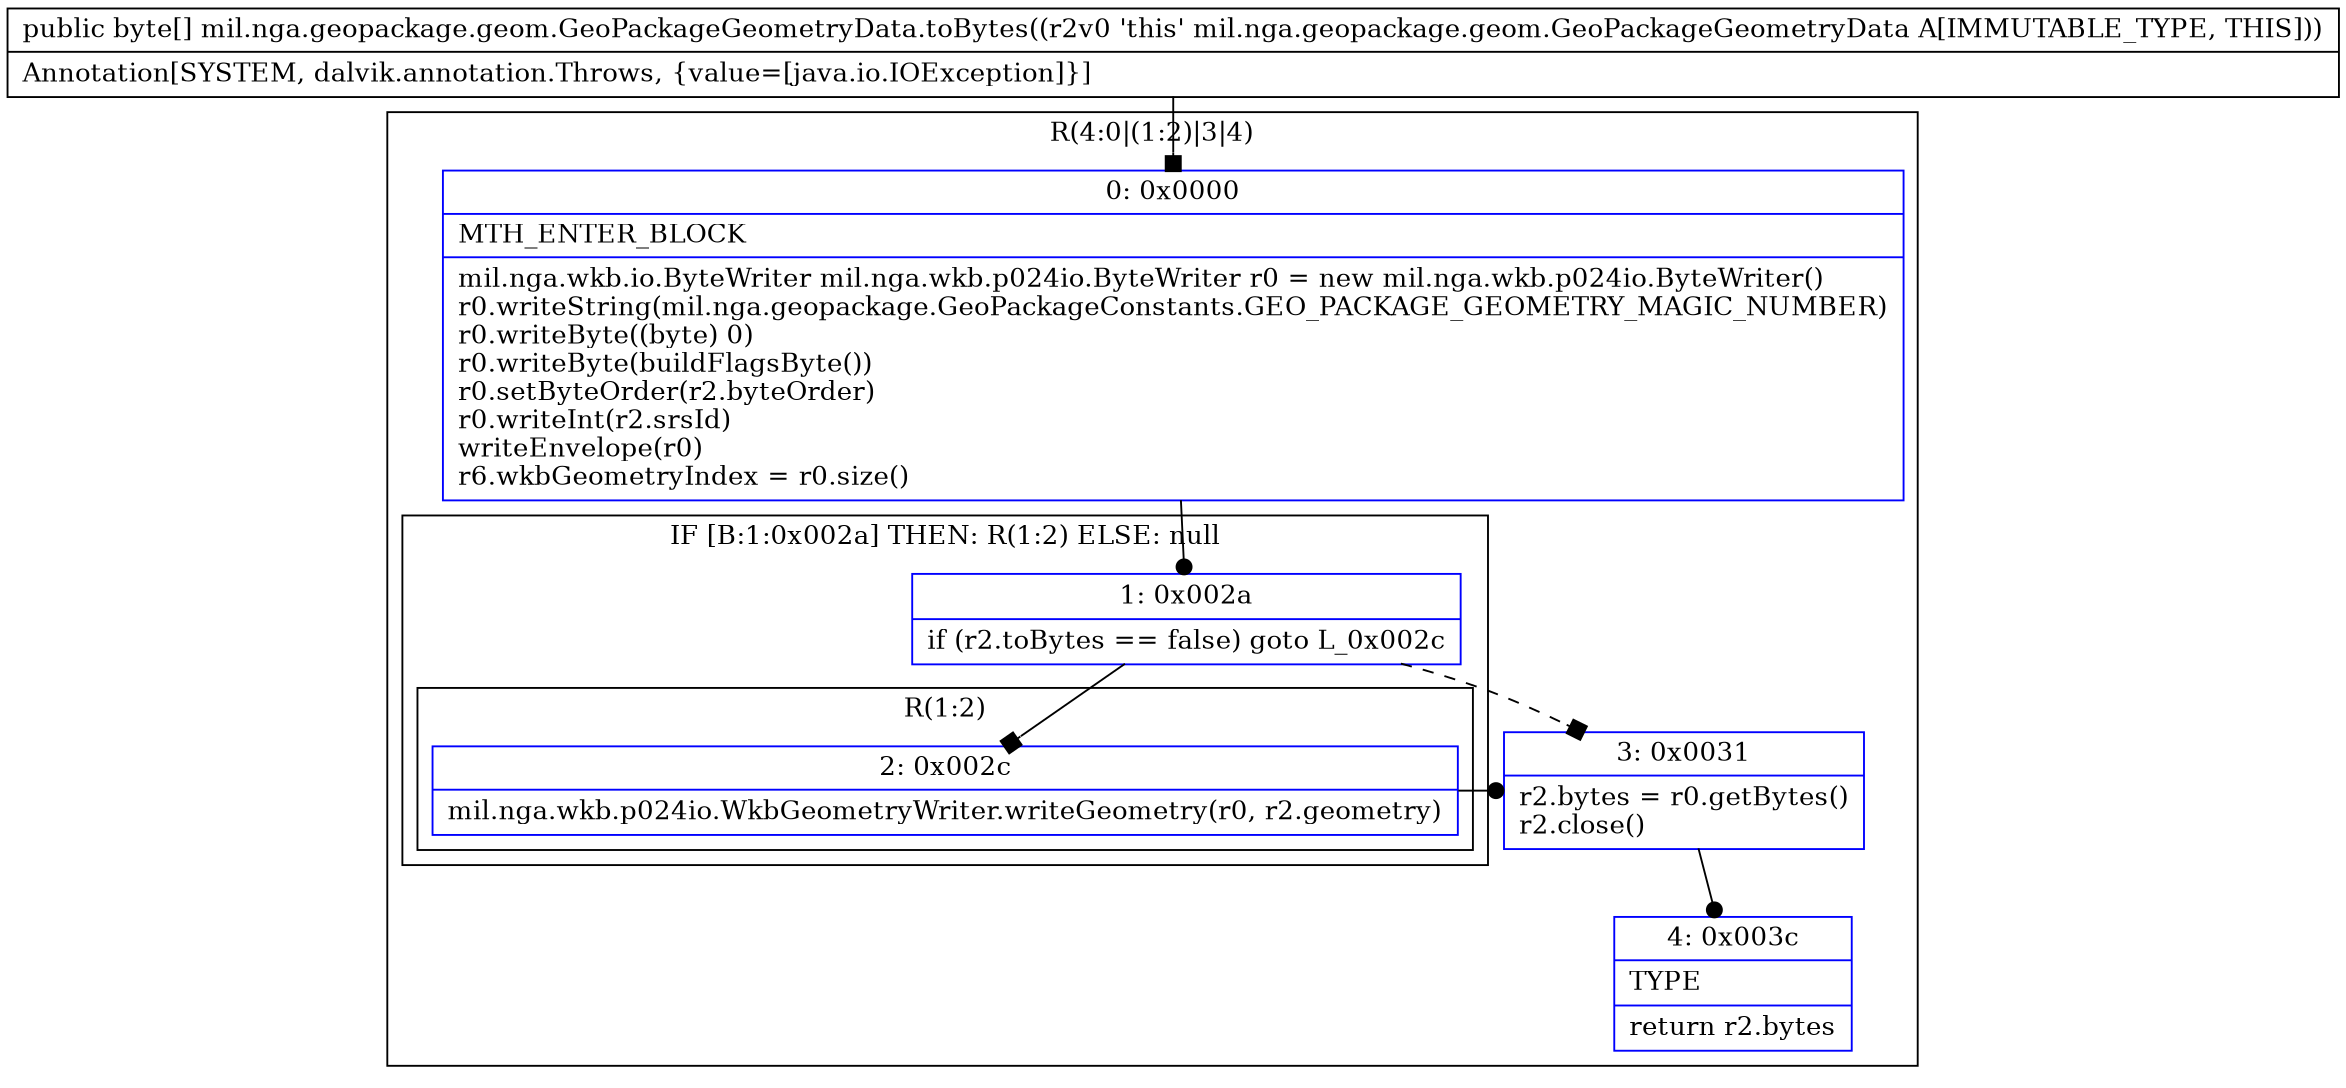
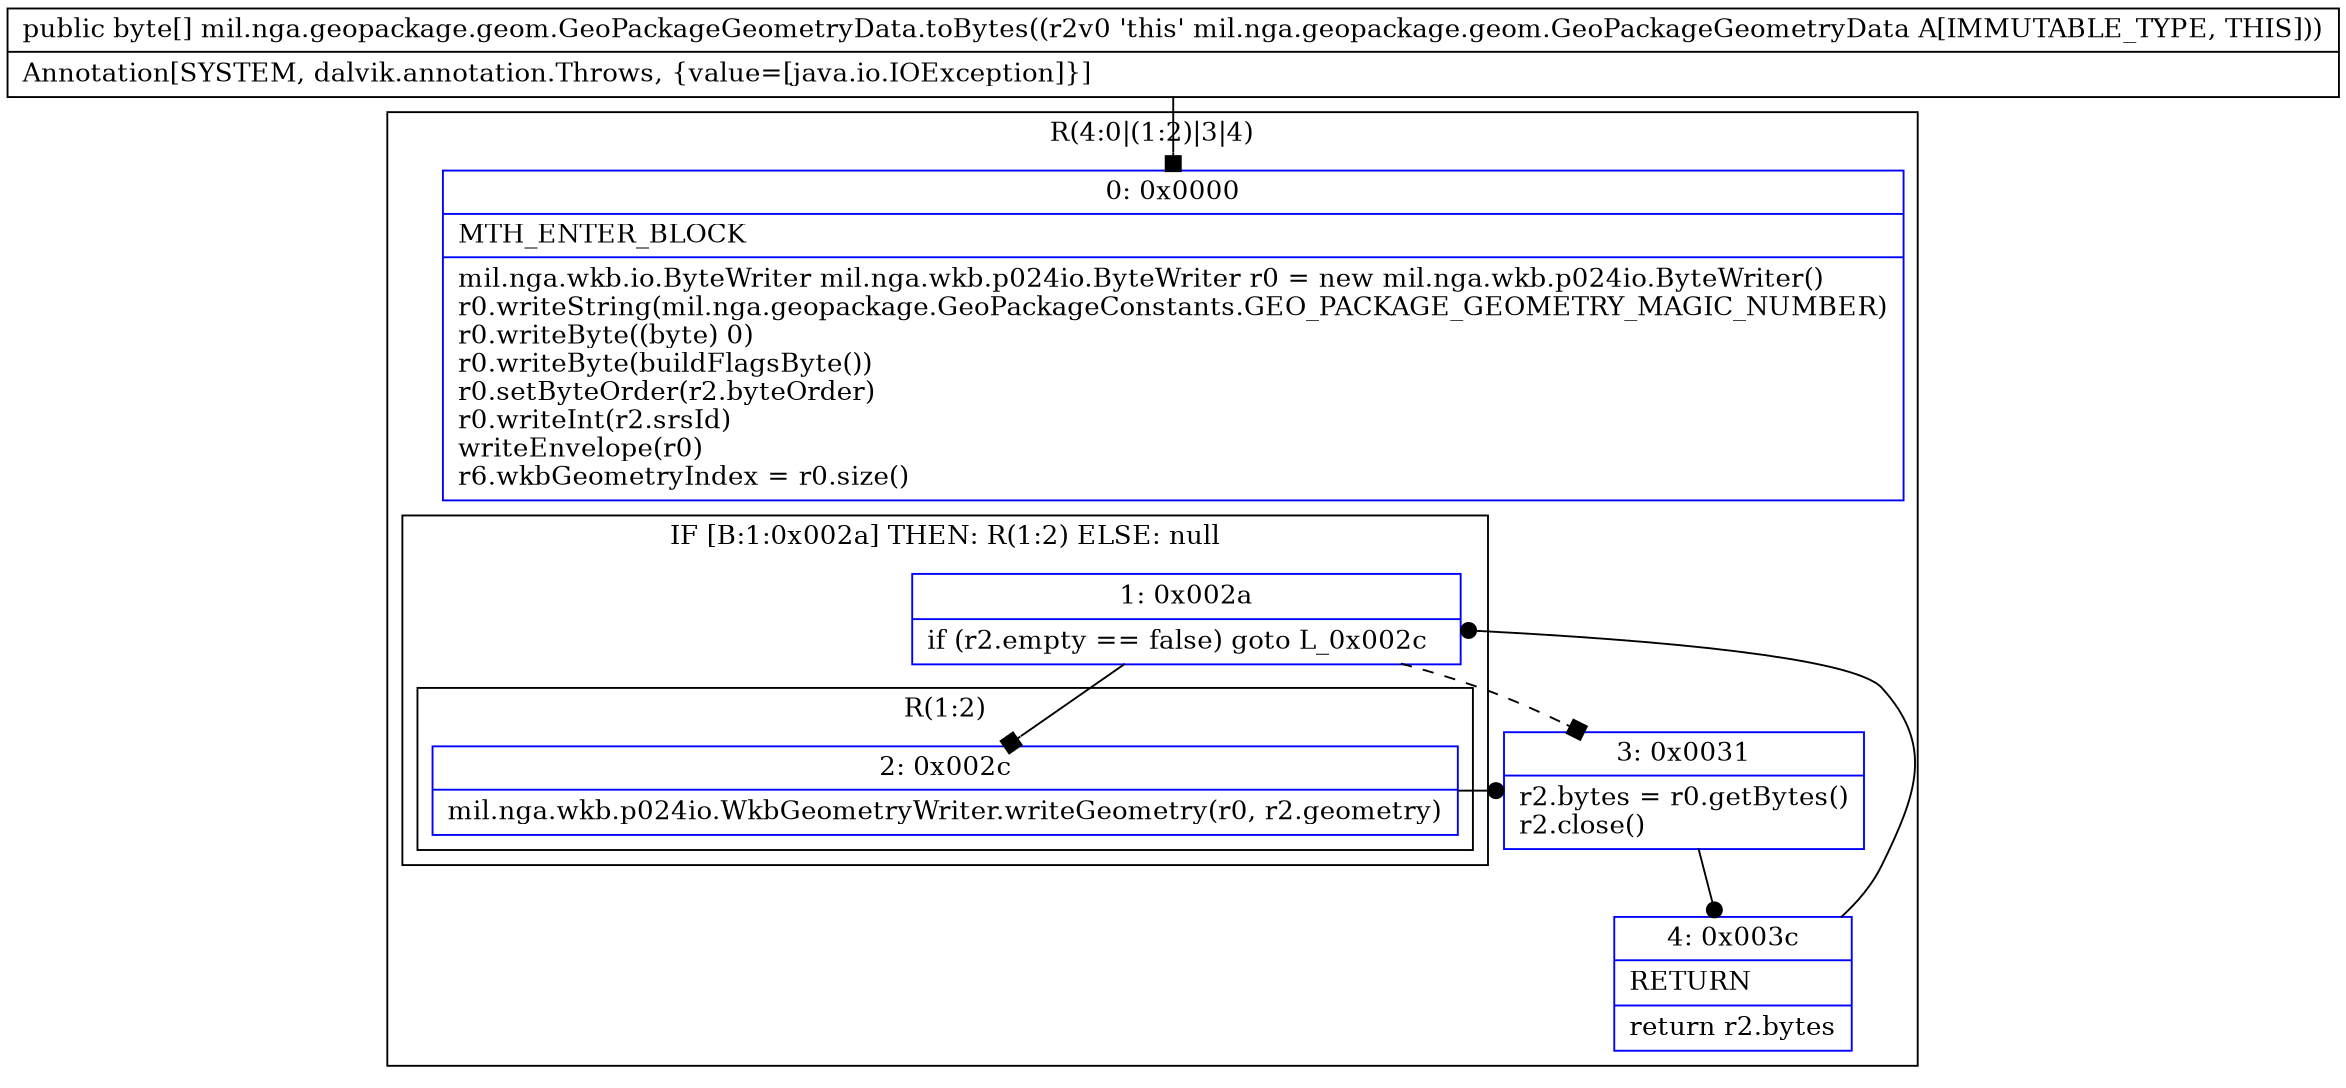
edge "0: 0x0000" -> "1: 0x002a": now "4: 0x003c" -> "1: 0x002a"
node "1: 0x002a": text "if (r2.toBytes == false) goto L_0x002c" -> "if (r2.empty == false) goto L_0x002c"
node "4: 0x003c": text "TYPE" -> "RETURN"
